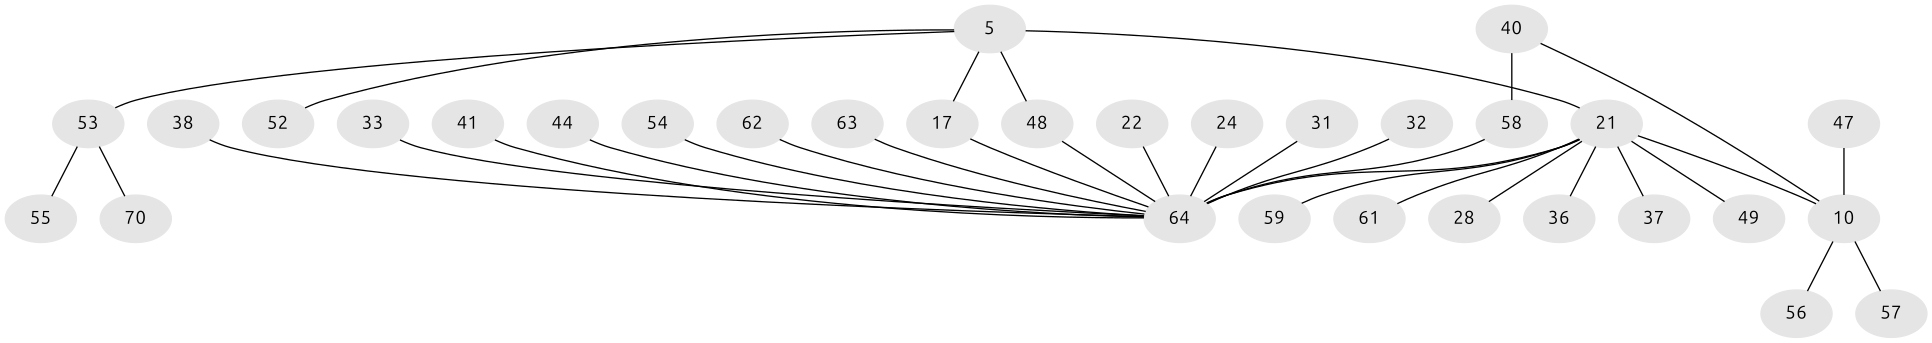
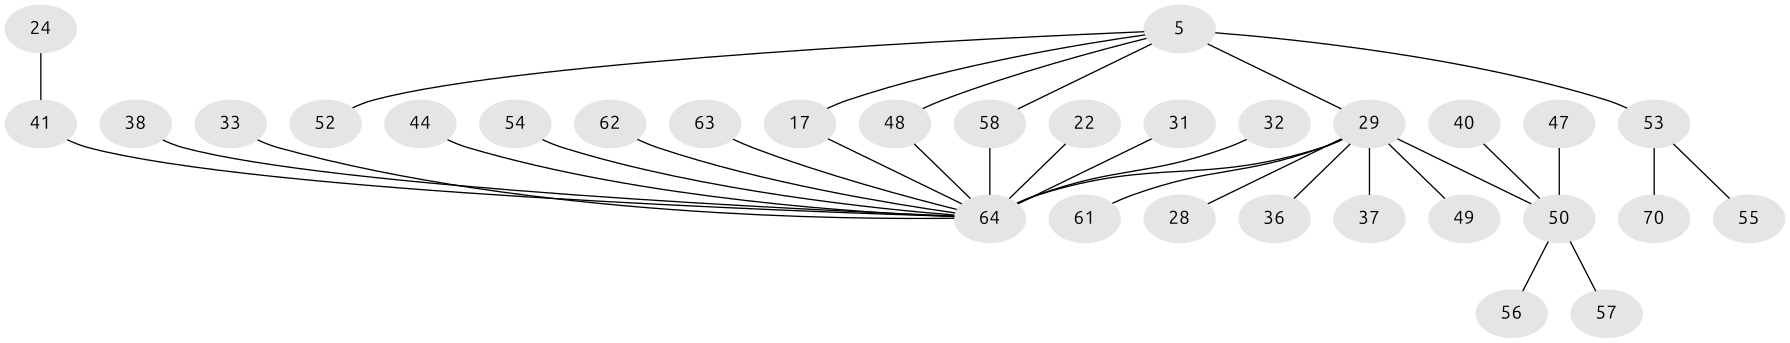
edge "40" -- "58": now "5" -- "58"
node "21": label "21" -> "29"
edge "24" -- "64": now "24" -- "41"
node "59": removed
node "10": label "10" -> "50"
